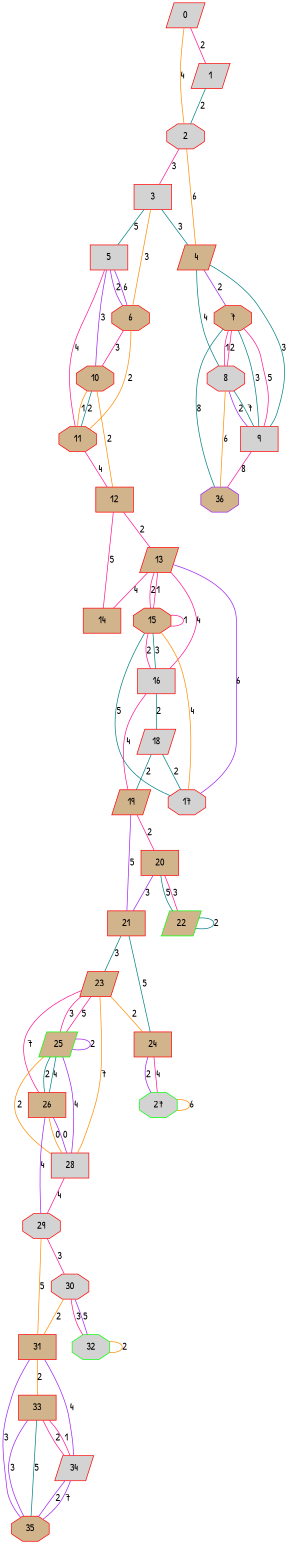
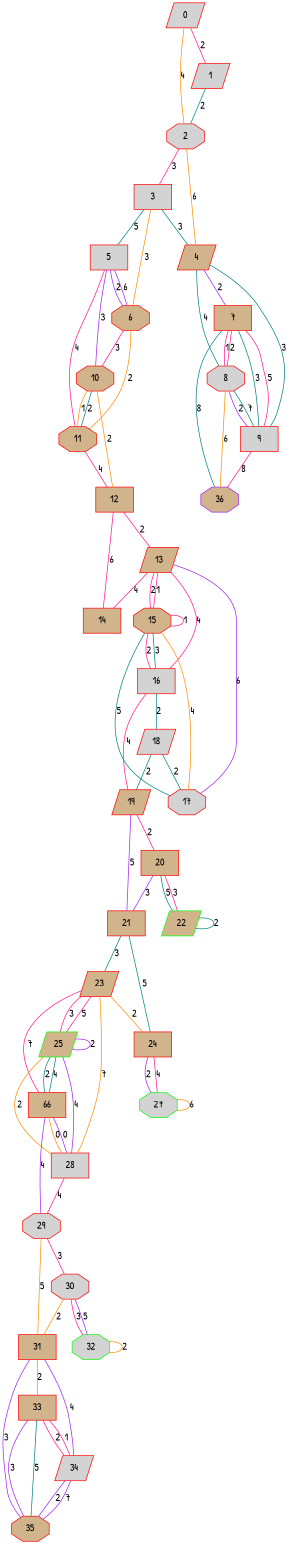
node "7": shape octagon -> box
edge "12" -- "14": label "5" -> "6"
node "26": label "26" -> "66"
